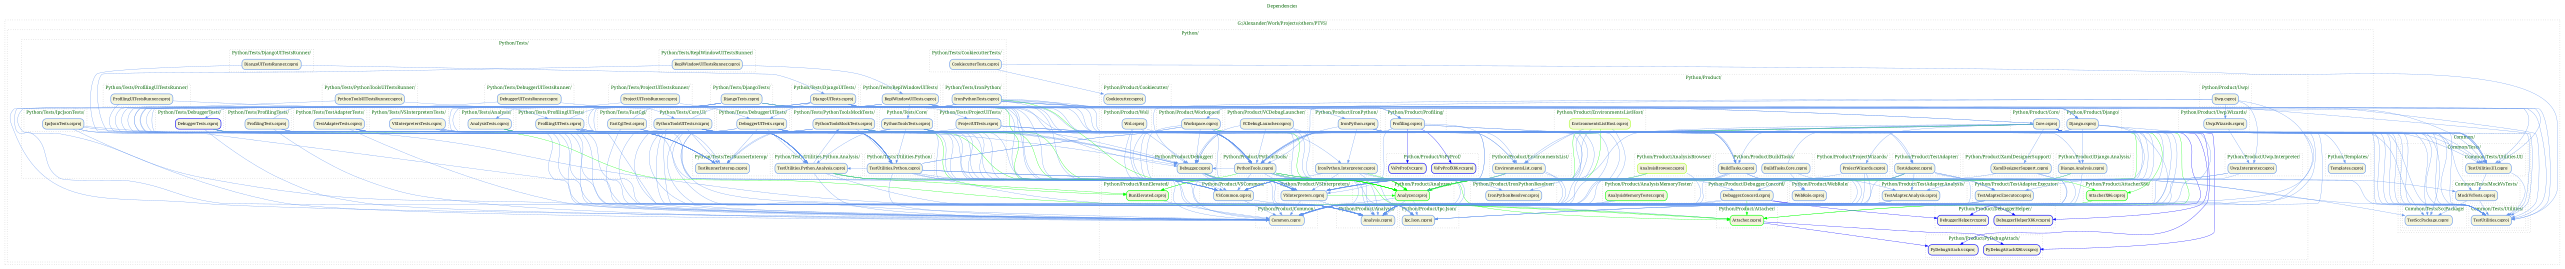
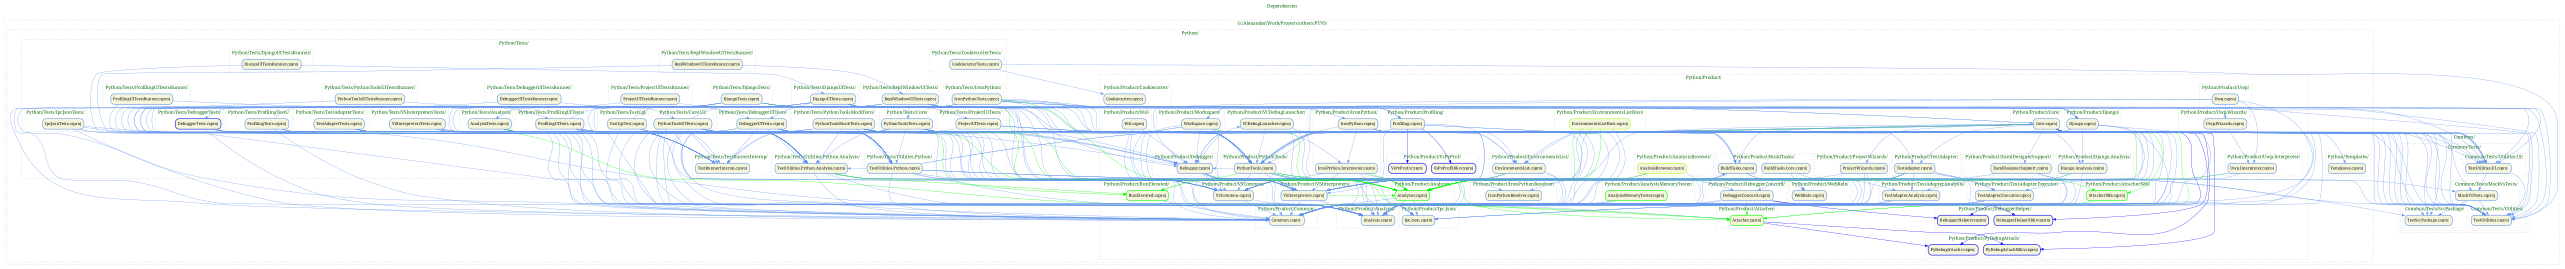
node "PythonToolsUITests.vcxproj": label "PythonToolsUITests.vcxproj" -> "PythonToolsUITests.csproj"
edge "BuildTasks.Core.csproj" -> "TestAdapter.csproj": now "Core.csproj" -> "TestAdapter.csproj"
edge "VCDebugLauncher.csproj" -> "Debugger.csproj": reversed
edge "TestUtilities.Python.Analysis.csproj" -> "PythonToolsMockTests.csproj": reversed
edge "Uwp.Interpreter.csproj" -> "Analyzer.csproj": color cornflowerblue -> green
edge "BuildTasks.csproj" -> "VSInterpreters.csproj": reversed
edge "TestAdapterTests.csproj" -> "Common.csproj": removed
